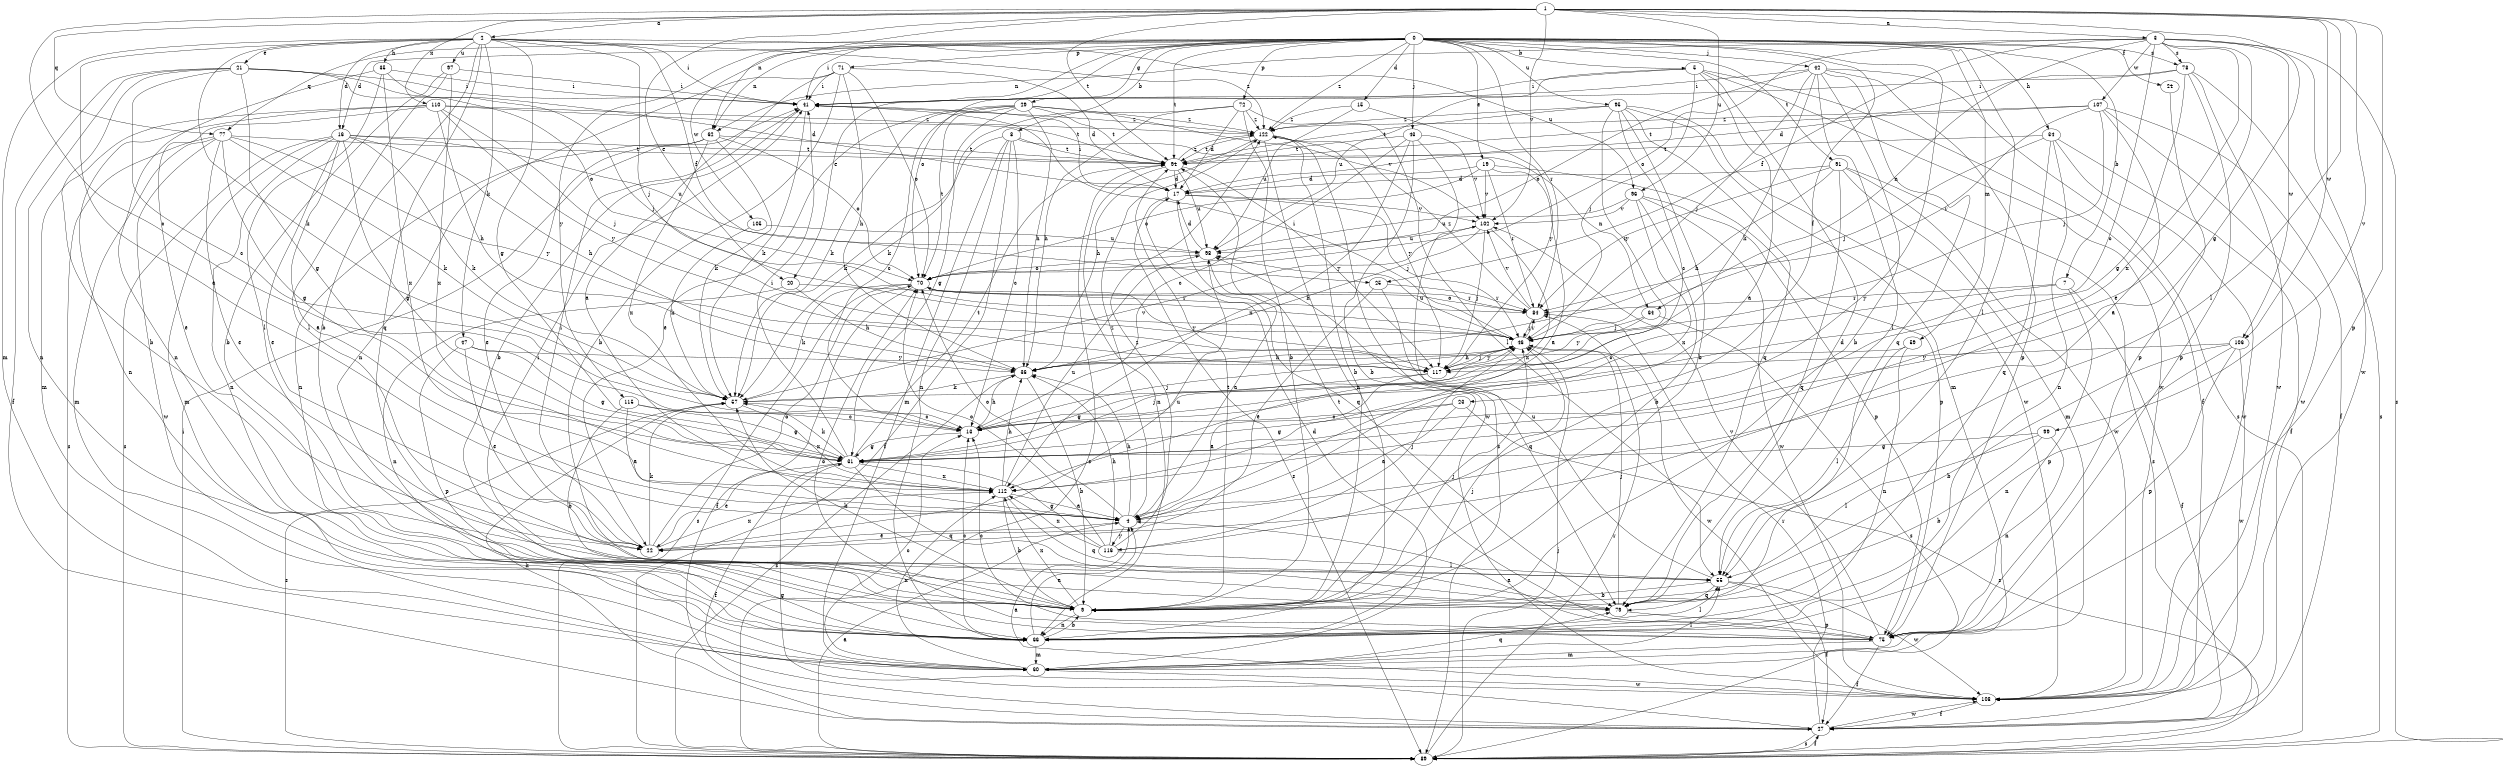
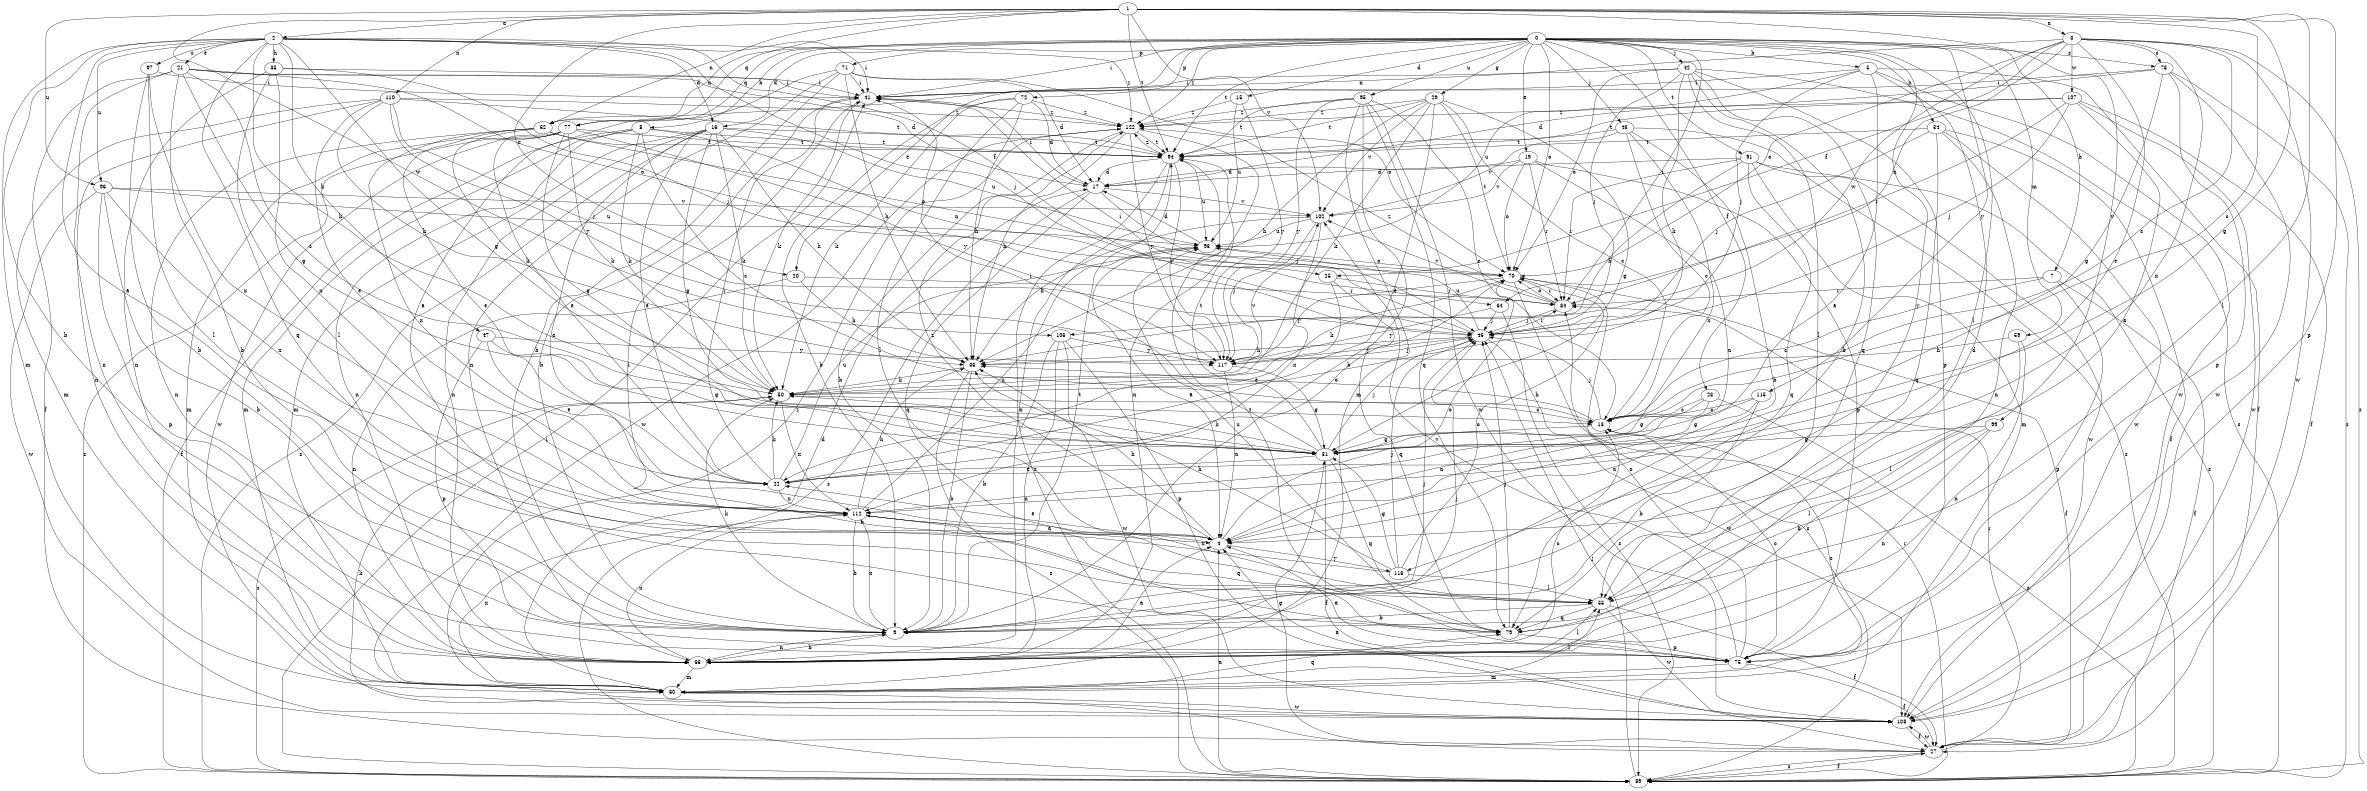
node "24": removed
node "105": removed
edge "116" -> "122": now "60" -> "122"
node "57": label "57" -> "50"
edge "31" -> "112": now "66" -> "112"
